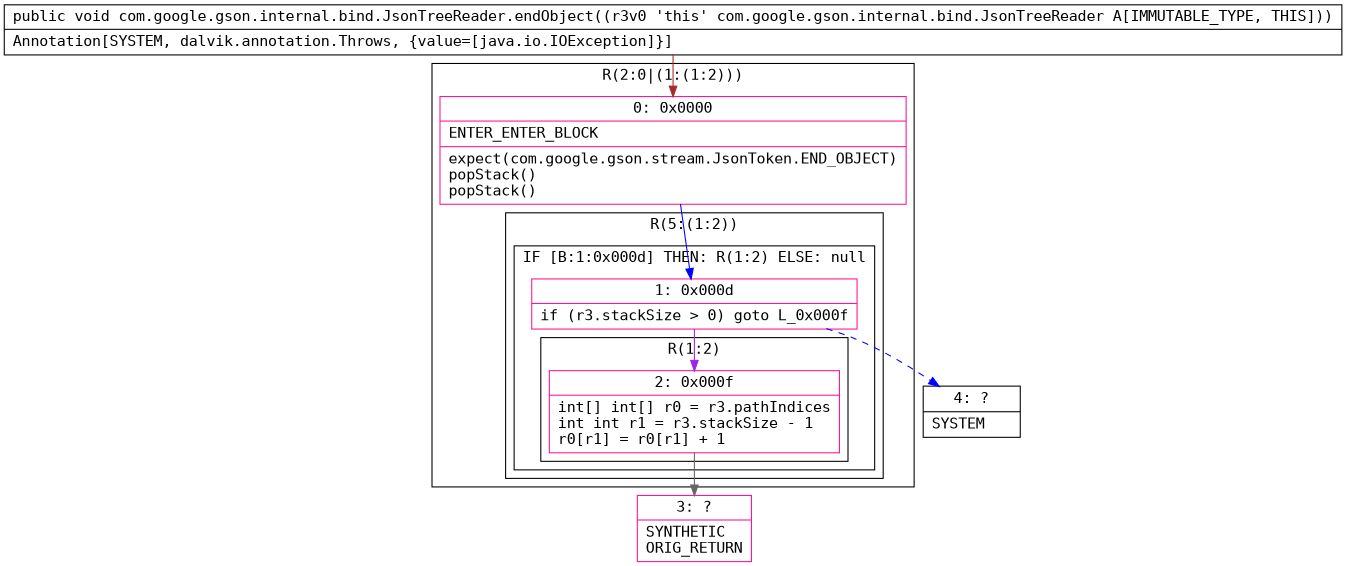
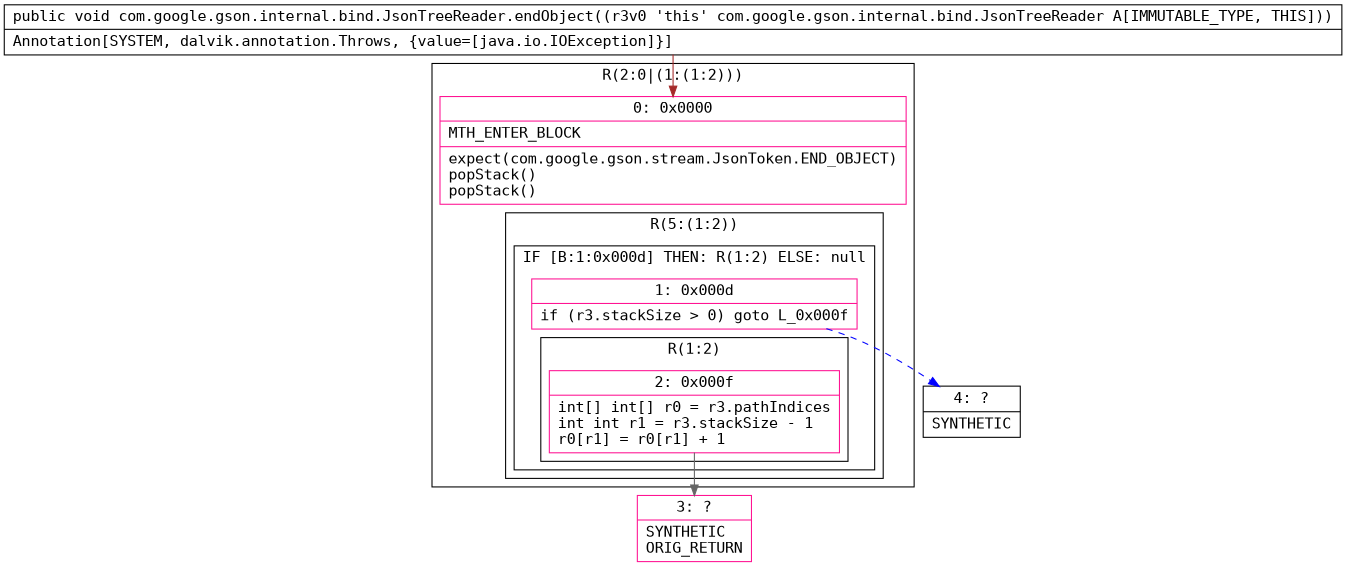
node "0: 0x0000": text "ENTER_ENTER_BLOCK" -> "MTH_ENTER_BLOCK"
edge "0: 0x0000" -> "1: 0x000d": removed
edge "1: 0x000d" -> "2: 0x000f": removed
node "4: ?": text "SYSTEM" -> "SYNTHETIC"
